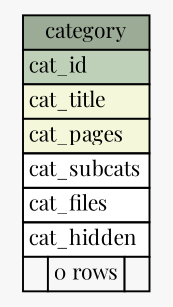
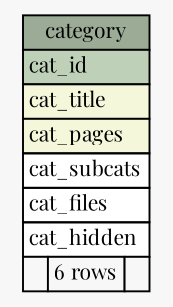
node "category": text "0 rows" -> "6 rows"
